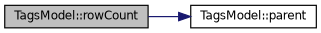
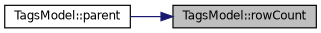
edge "TagsModel::rowCount" -> "TagsModel::parent": reversed
